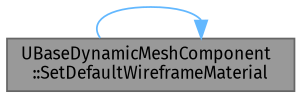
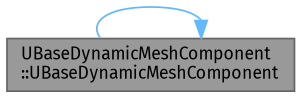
node "UBaseDynamicMeshComponent ::SetDefaultWireframeMaterial": label "UBaseDynamicMeshComponent ::SetDefaultWireframeMaterial" -> "UBaseDynamicMeshComponent ::UBaseDynamicMeshComponent"
